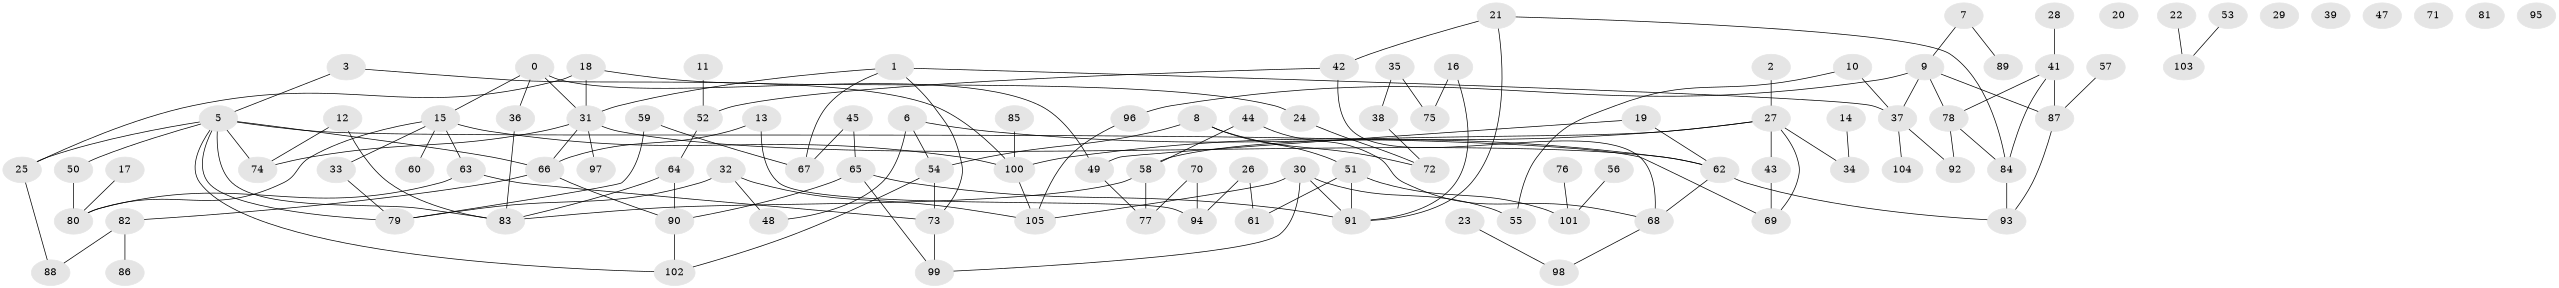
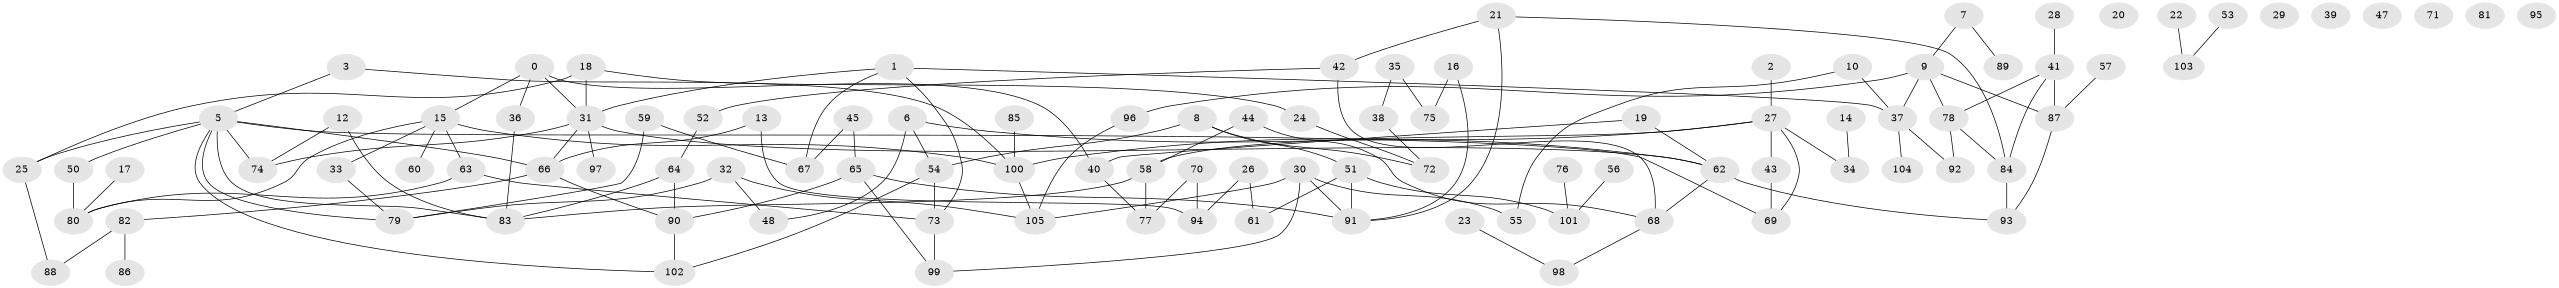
node "11": removed
node "49": label "49" -> "40"
